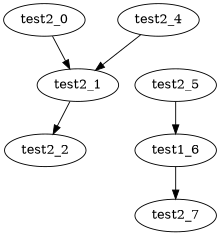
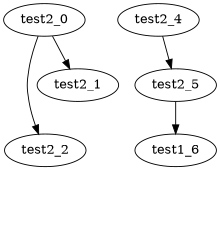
edge "test2_4" -> "test2_1": now "test2_4" -> "test2_5"
edge "test2_1" -> "test2_2": now "test2_0" -> "test2_2"
node "test2_7": removed
